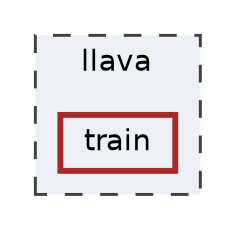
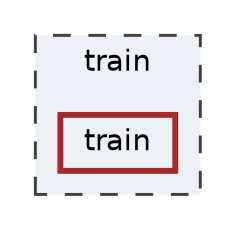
cluster "llava": label "llava" -> "train"
